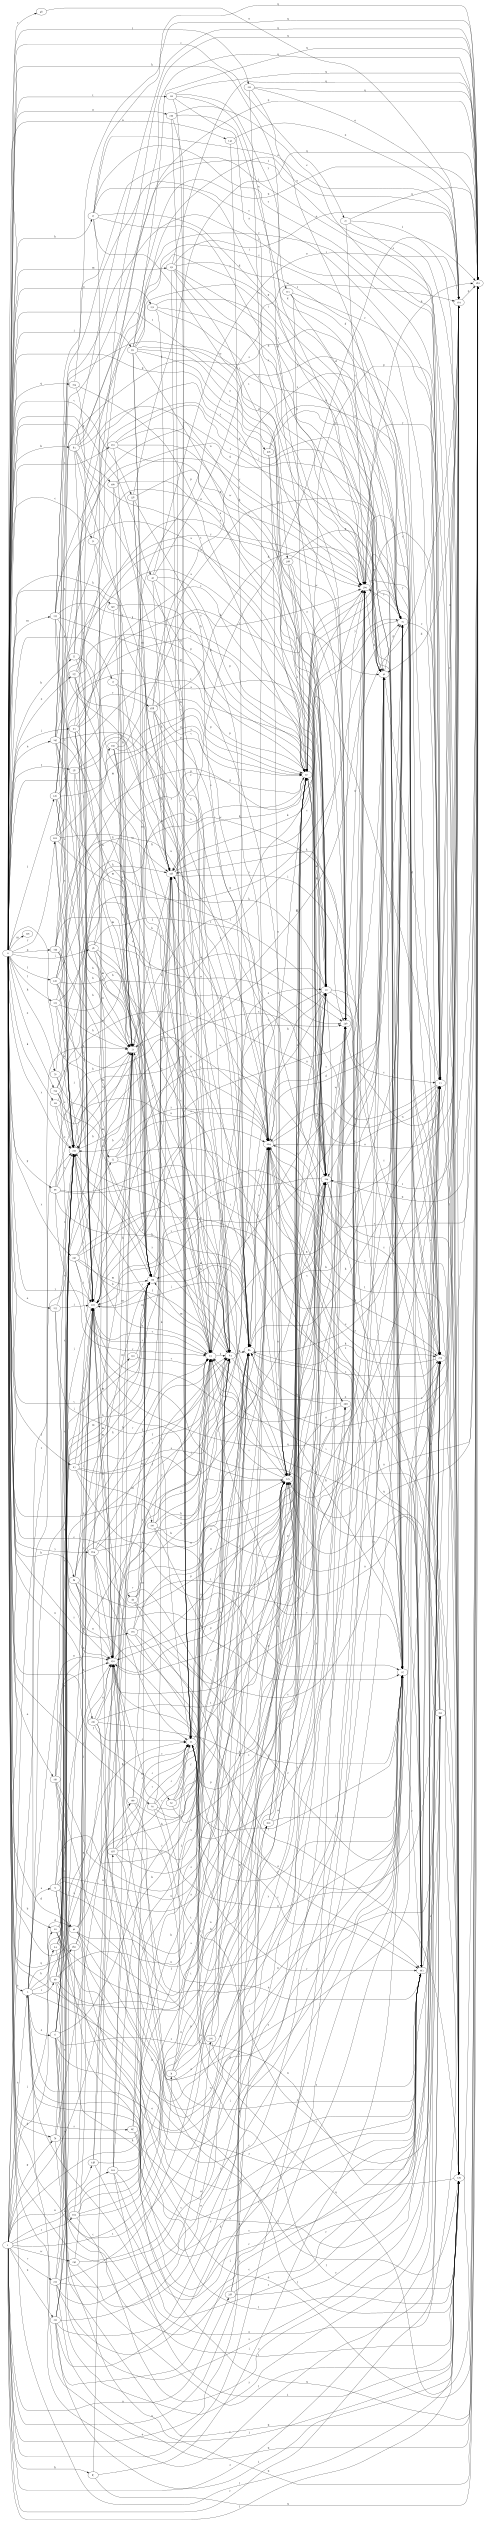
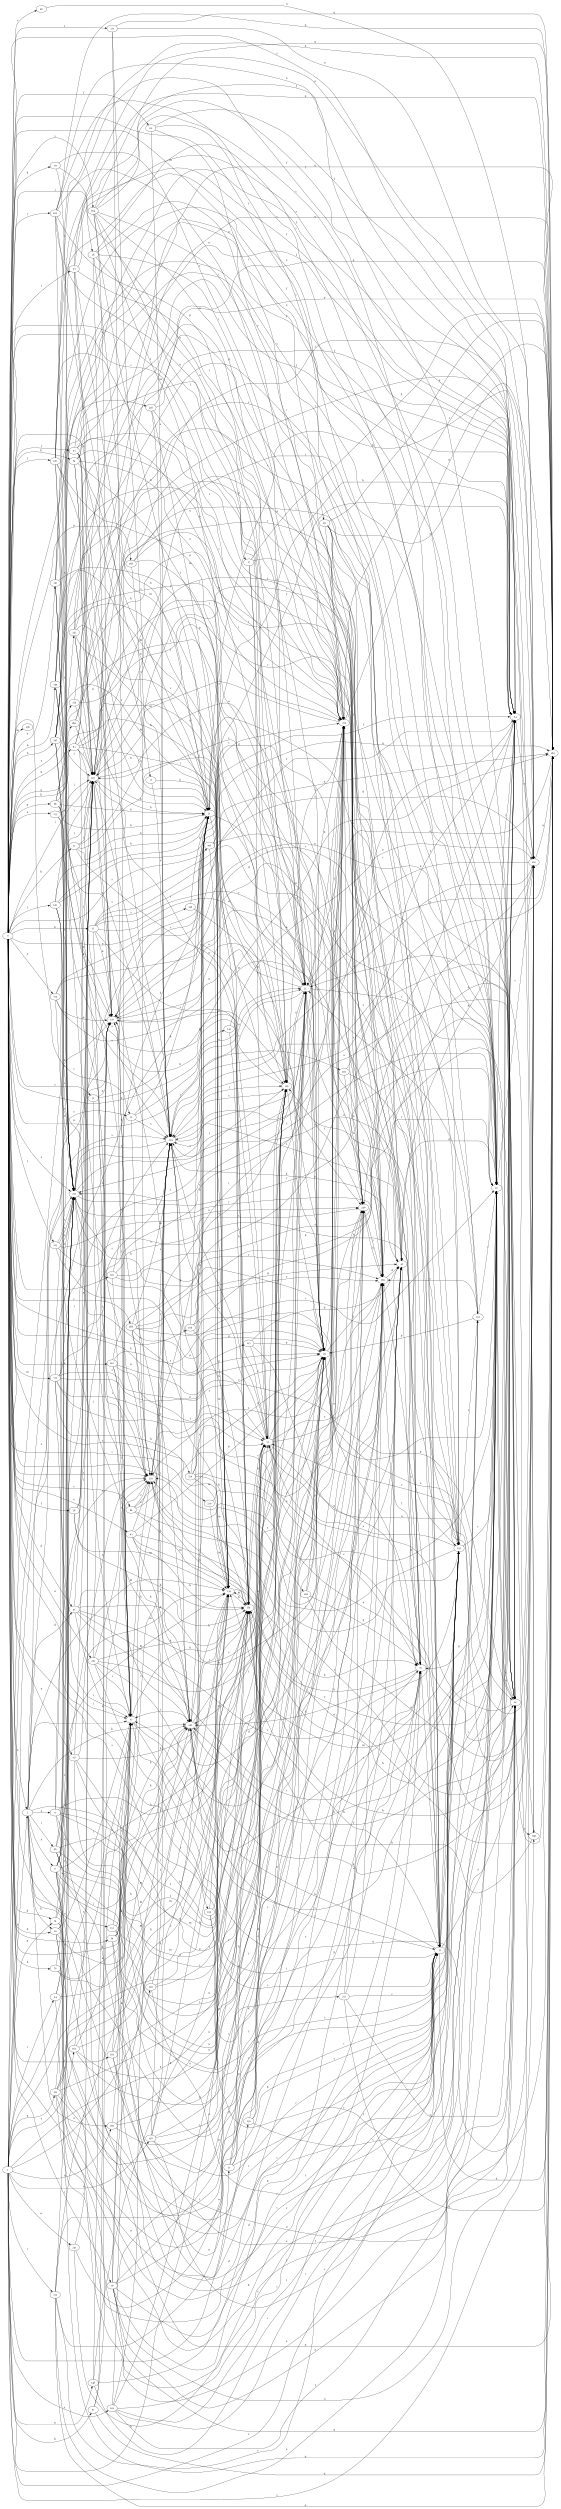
edge "93" -> "188": now "0" -> "188"
edge "150" -> "21": removed, label "b"
